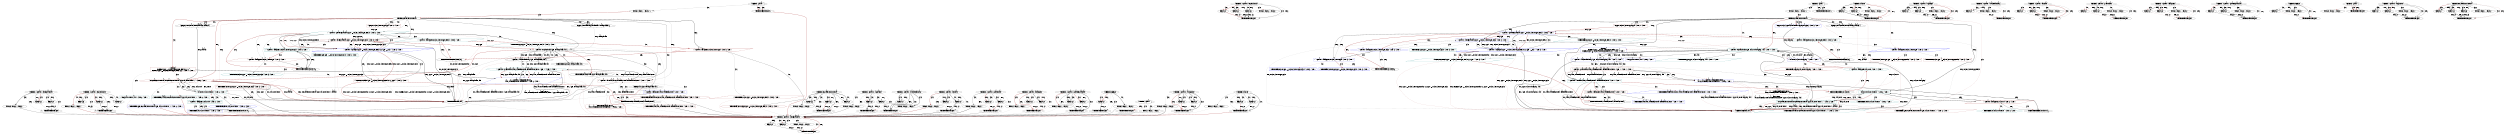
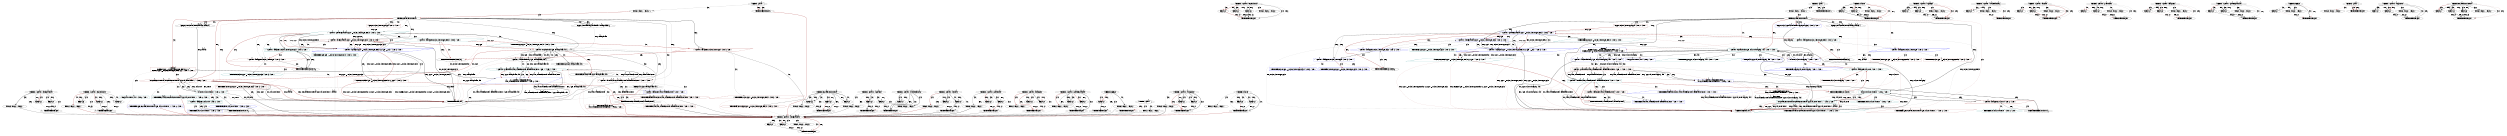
node "<(LITERAL,this,type, std::move(mapping), this)<SUB>7</SUB>>": added
node "<(IDENTIFIER,mapping,std::move(mapping))<SUB>7</SUB>>": color brown -> blue
node "<(IDENTIFIER,std,std::move(mapping))<SUB>7</SUB>>": added
